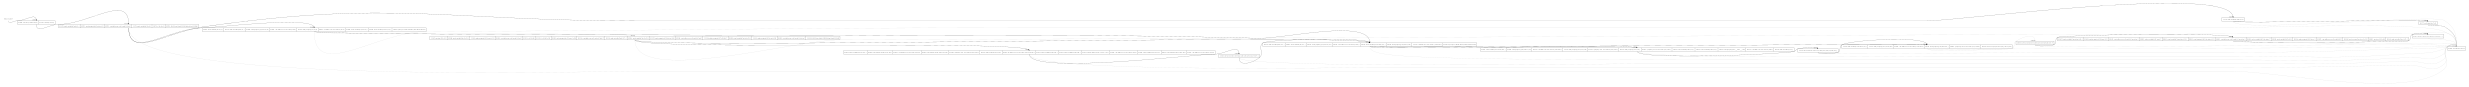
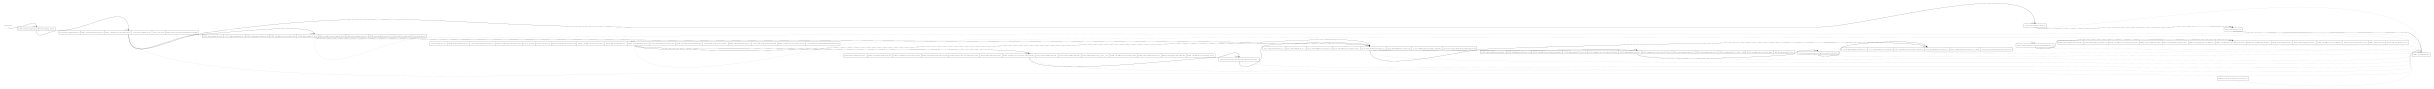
edge "52047: read-variable['transition',v20,-]" -> "52061: call-d3.timer [v24,'timer',v25,v26,v27,-]*": removed
